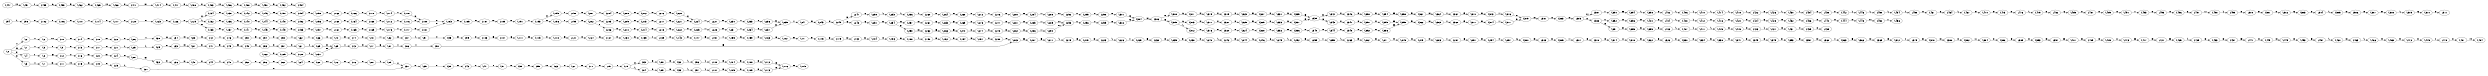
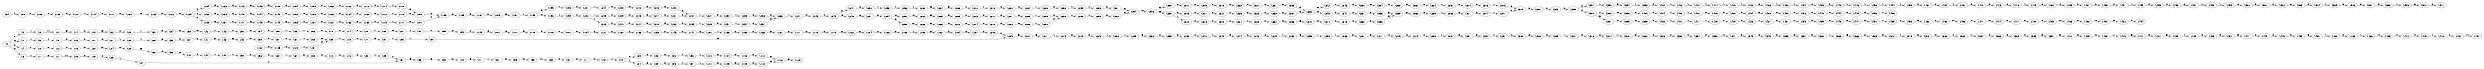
node "S443": added
